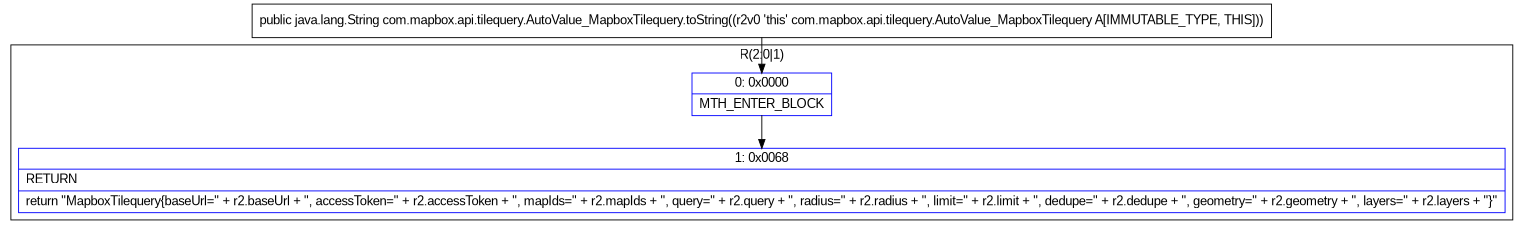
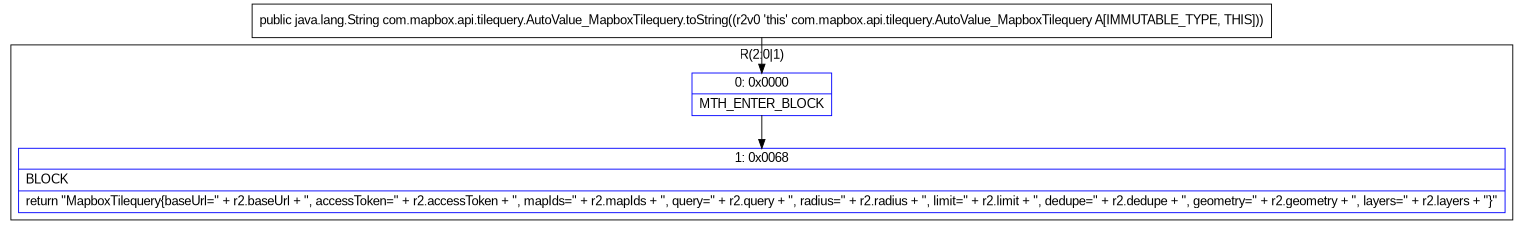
node "1: 0x0068": text "RETURN" -> "BLOCK"
